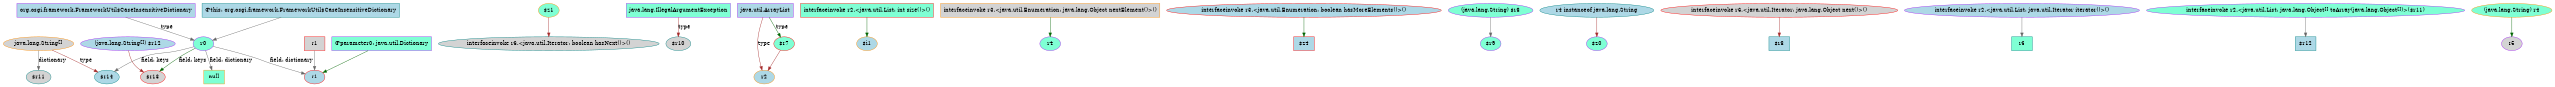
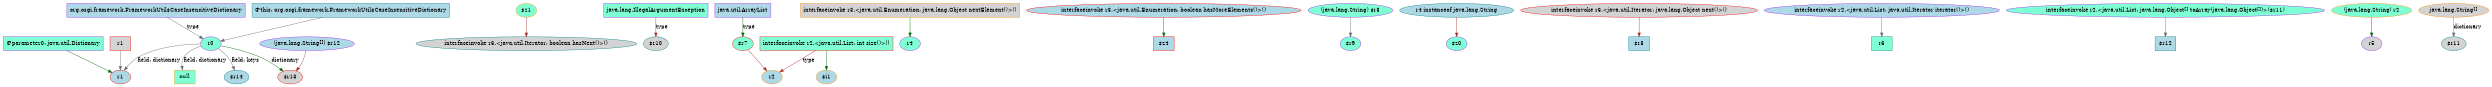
node "(java.lang.String) r4": label "(java.lang.String) r4" -> "(java.lang.String) r2"
edge "java.util.ArrayList" -> "r2": now "interfaceinvoke r2.<java.util.List: int size()>()" -> "r2"
edge "java.lang.String[]" -> "$r14": removed, label "type"
edge "r0" -> "$r13": label "field: keys" -> "dictionary"
